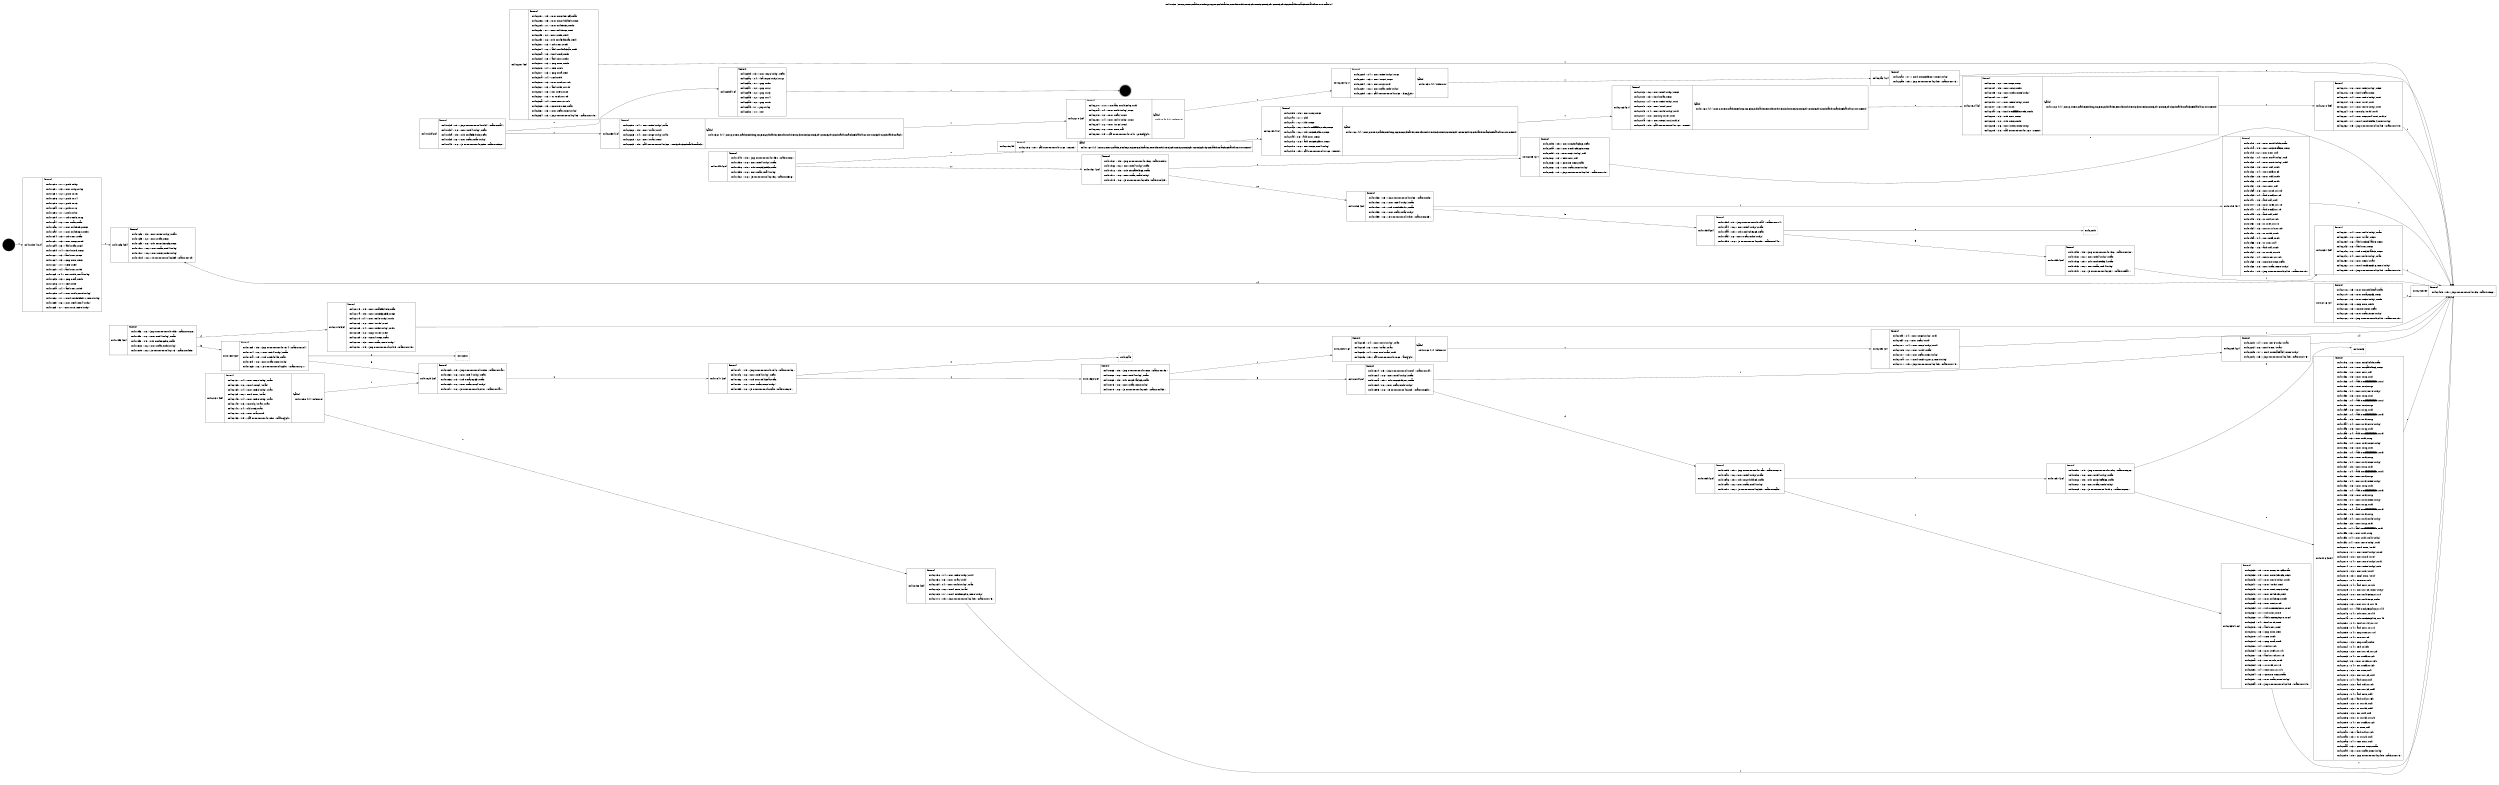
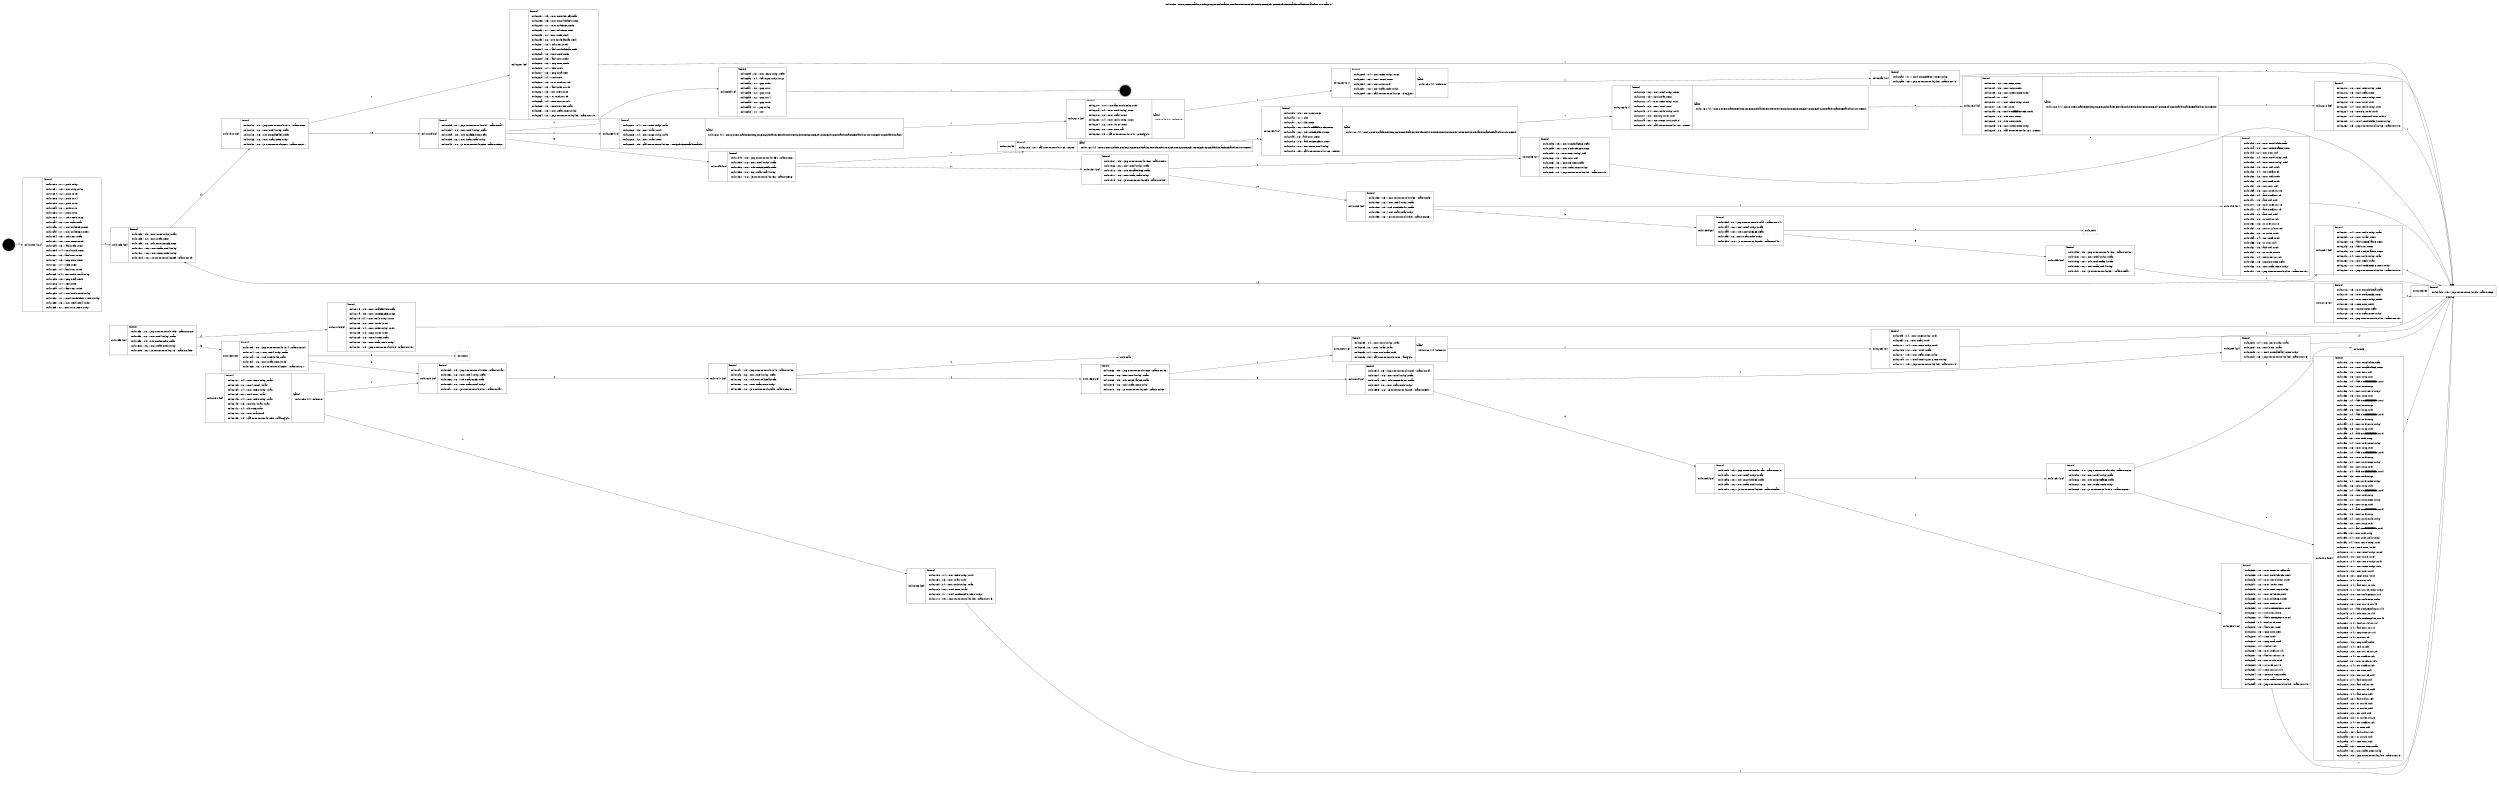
node "0x401d13 [28]": added
edge "0x401d2f [28]" -> "0x401d4b [28]": added, label "12"
